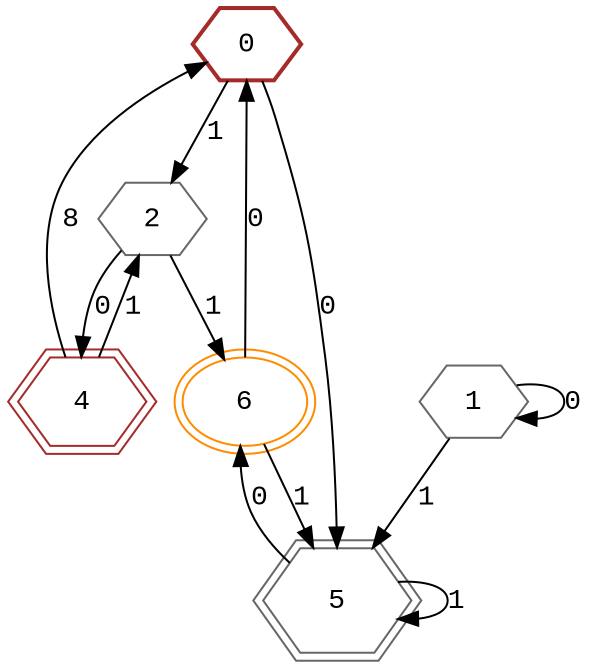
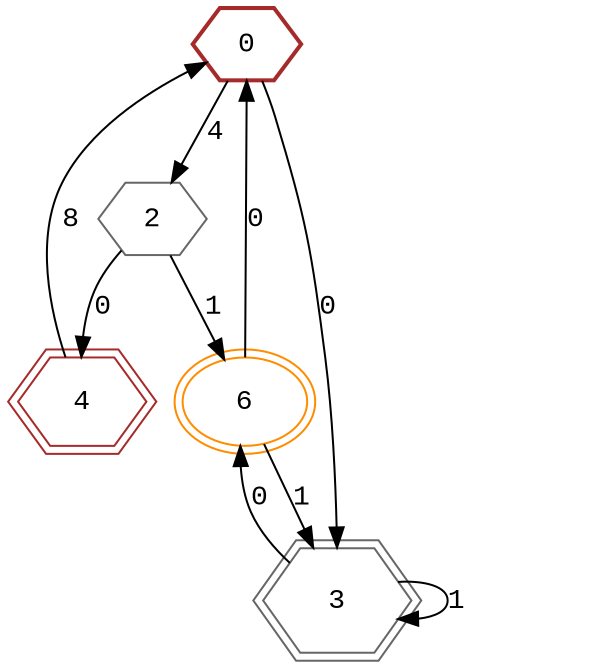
edge "0" -> "2": label "1" -> "4"
edge "4" -> "2": removed, label "1"
node "1": removed
node "5": label "5" -> "3"
